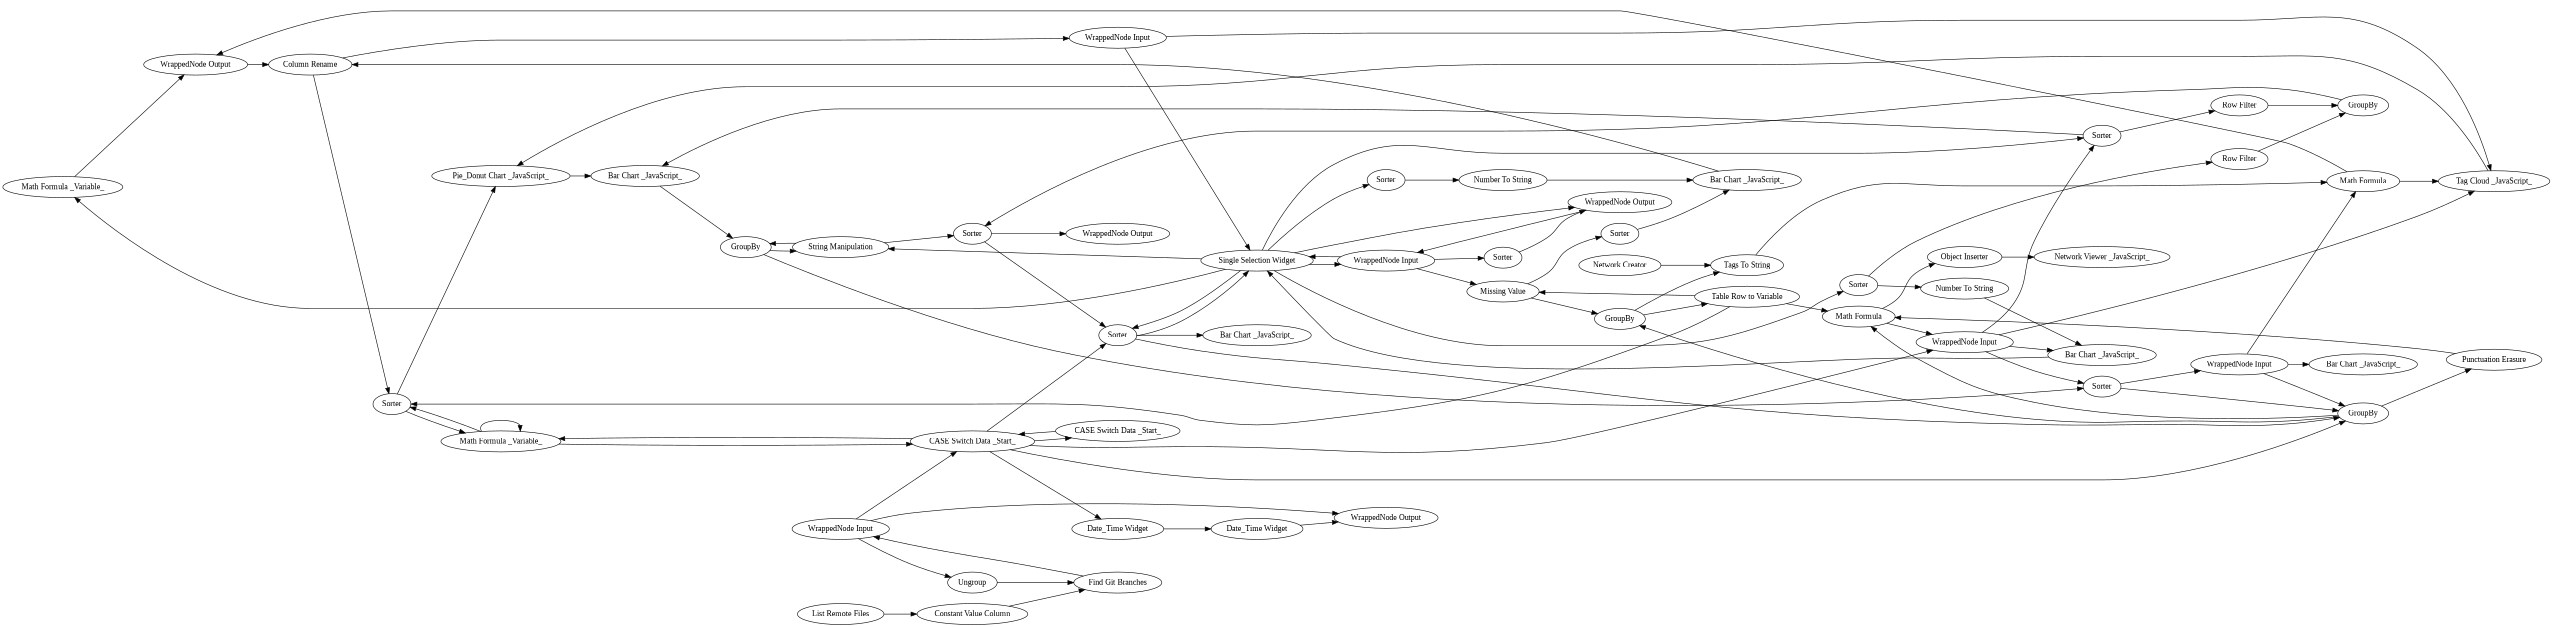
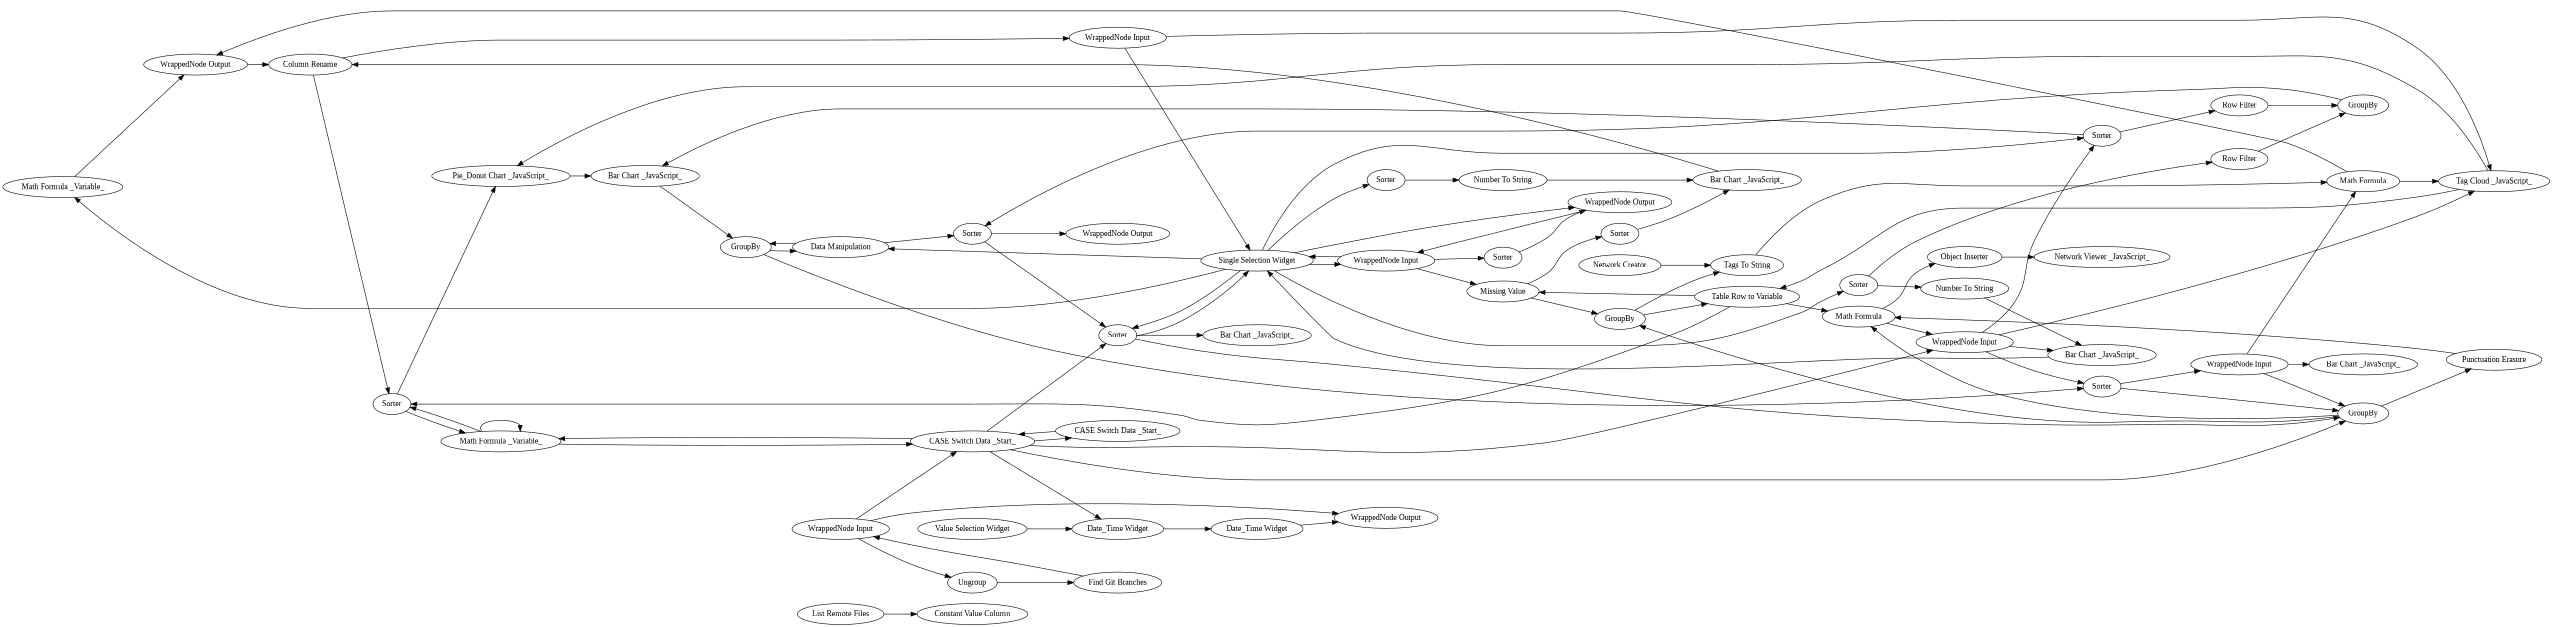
edge "Tag Cloud _JavaScript_" -> "Table Row to Variable": added
node "String Manipulation": label "String Manipulation" -> "Data Manipulation"
node "Value Selection Widget": added
edge "Constant Value Column" -> "Find Git Branches": removed
